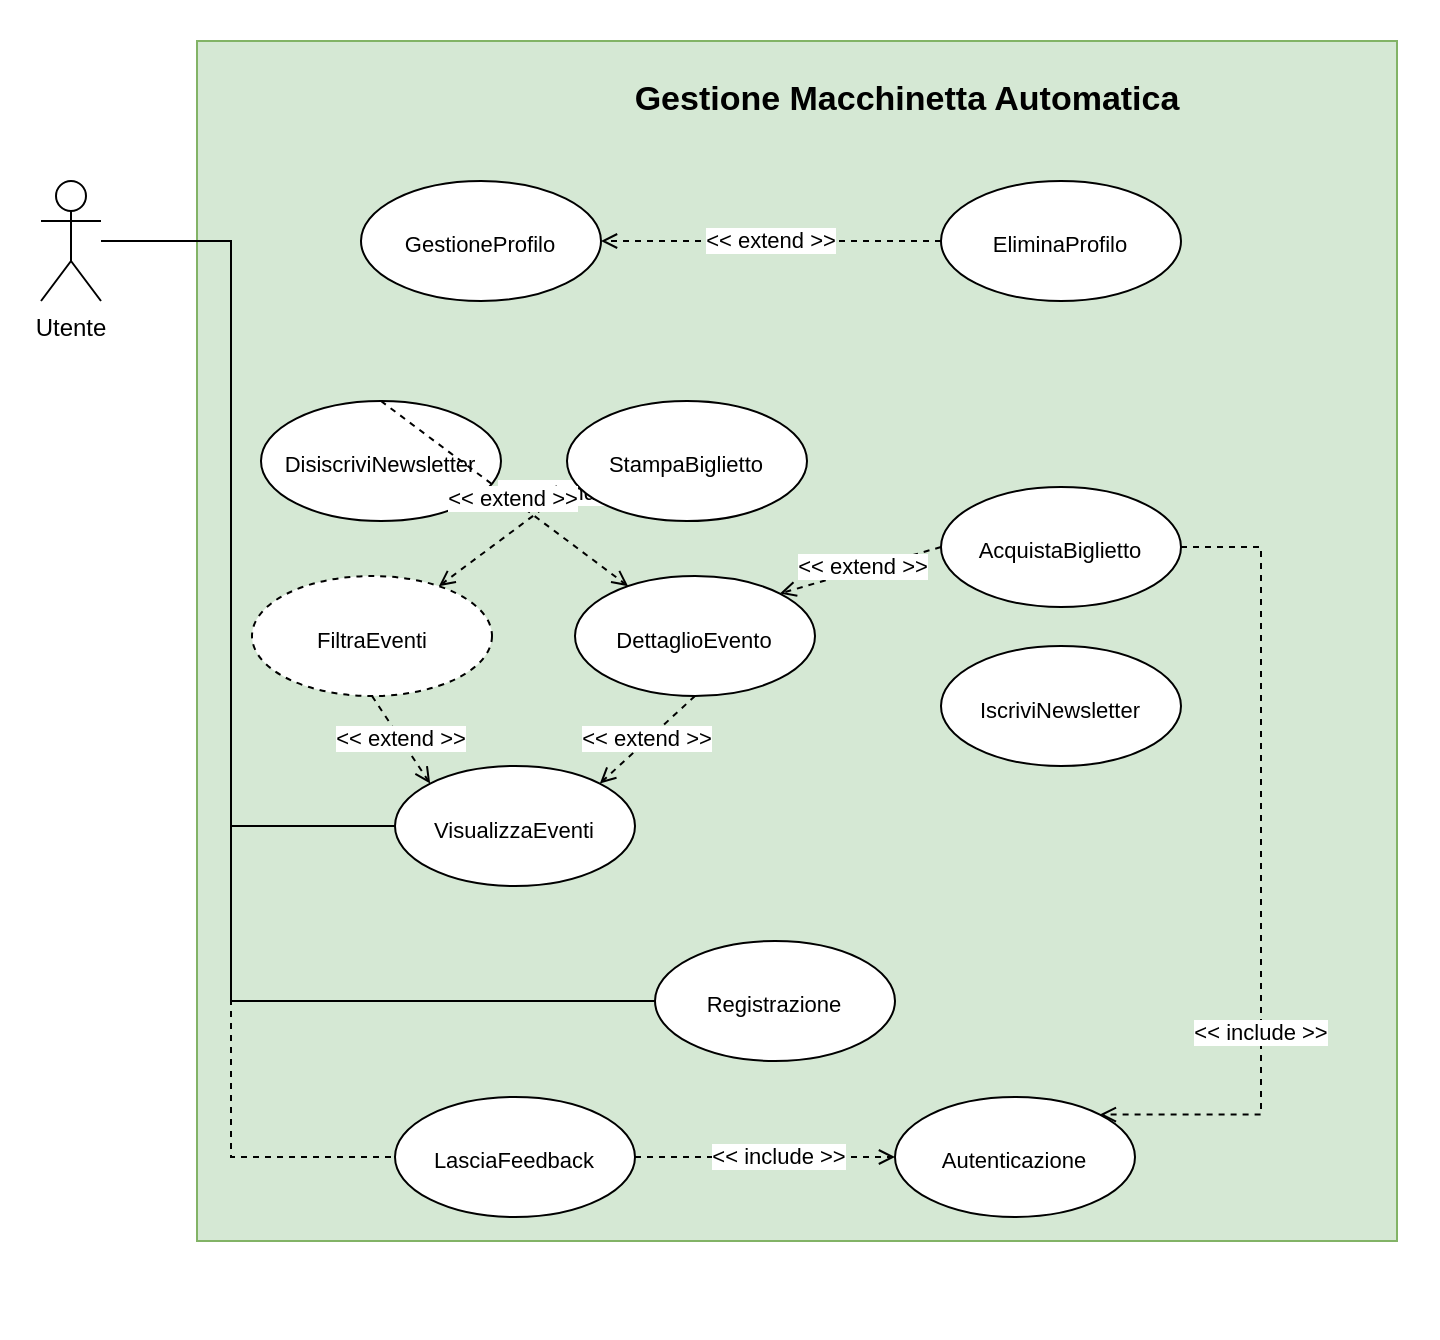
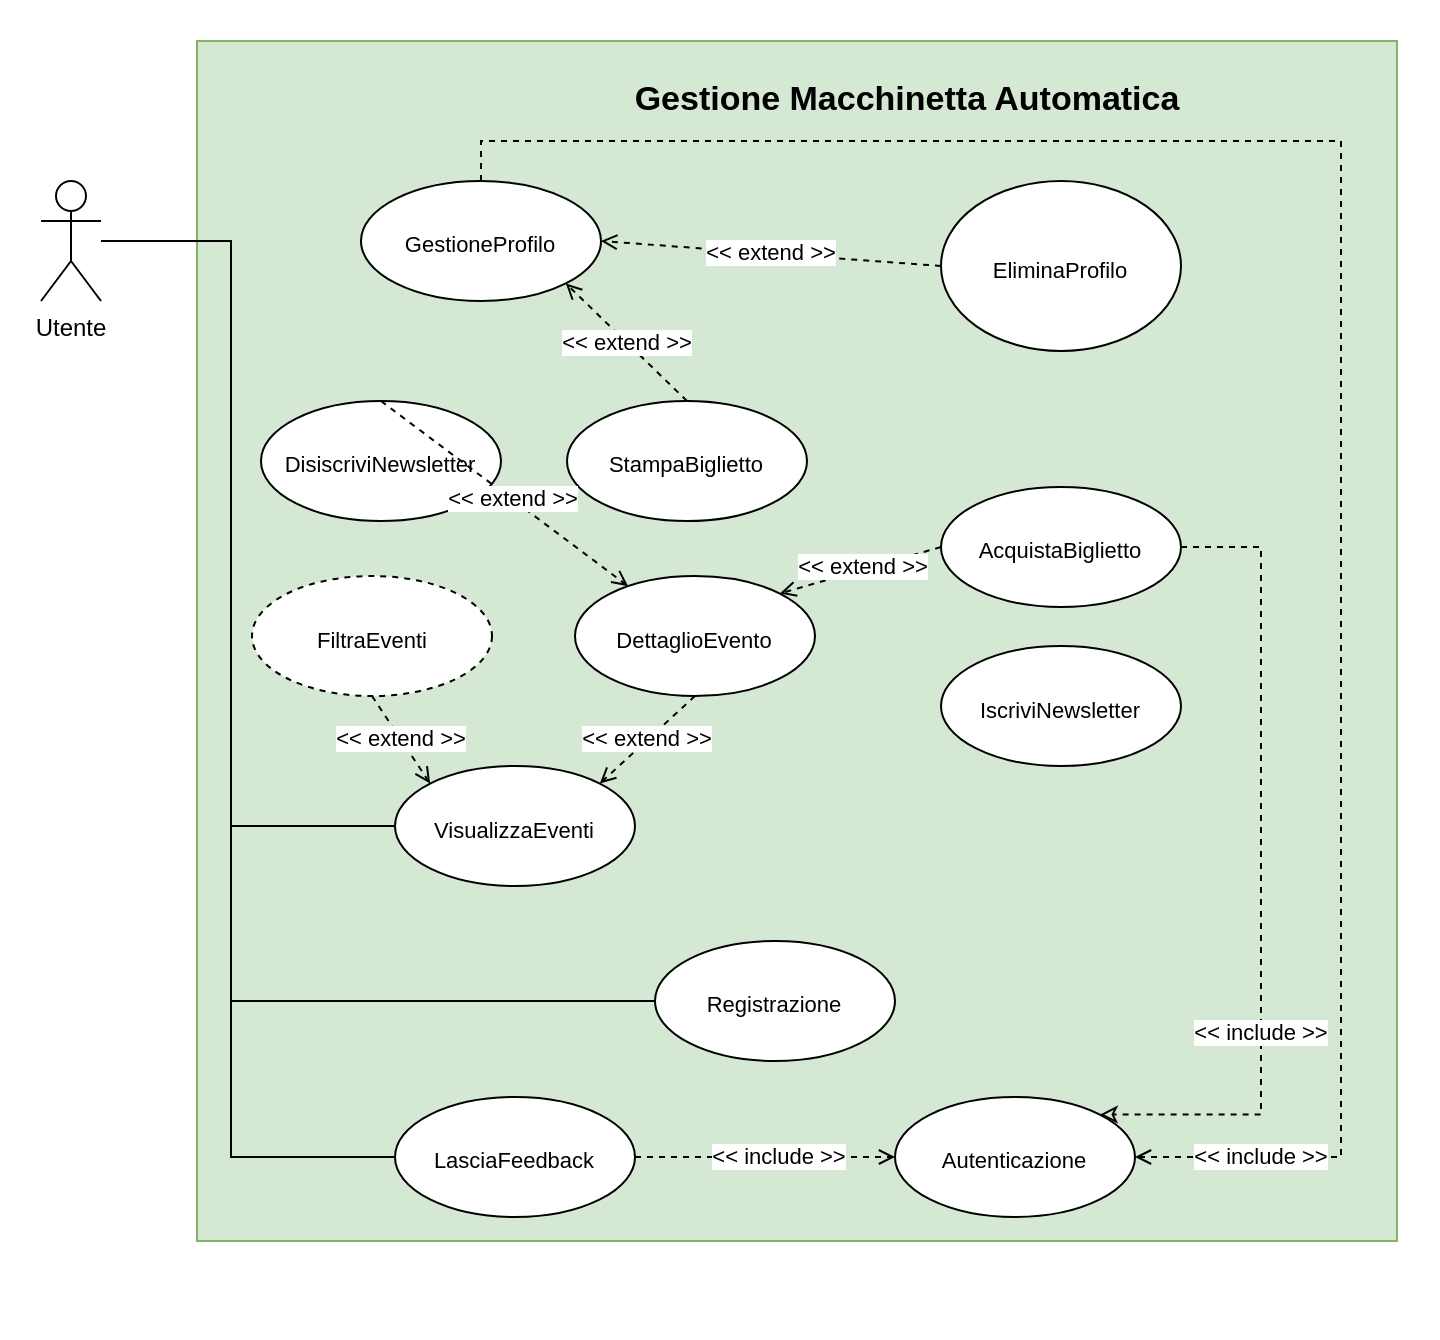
edge "GestioneProfilo" -> "Autenticazione": added, label "<< include >>"
node "EliminaProfilo": size 240x120 -> 240x170
edge "StampaBiglietto" -> "FiltraEventi": now "StampaBiglietto" -> "GestioneProfilo"
edge "AcquistaBiglietto" -> "Autenticazione": arrowhead open -> classic
edge "Utente" -- "LasciaFeedback": style dashed -> solid
